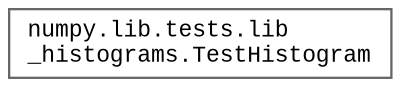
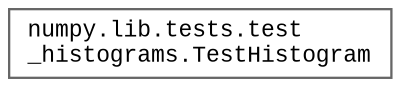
node "numpy.lib.tests.lib _histograms.TestHistogram": label "numpy.lib.tests.lib _histograms.TestHistogram" -> "numpy.lib.tests.test _histograms.TestHistogram"
